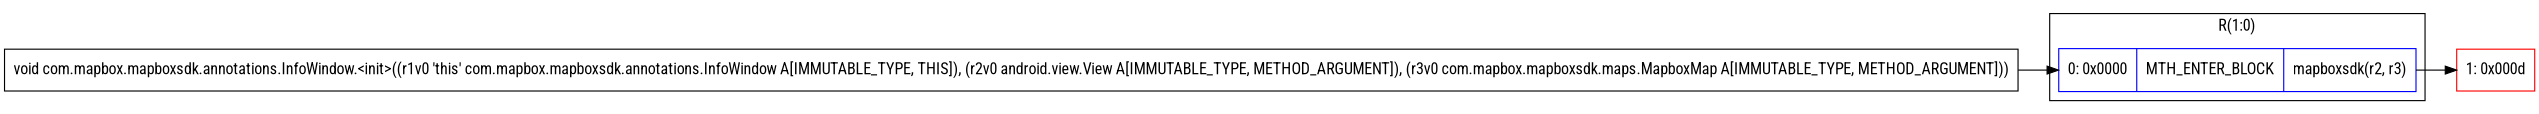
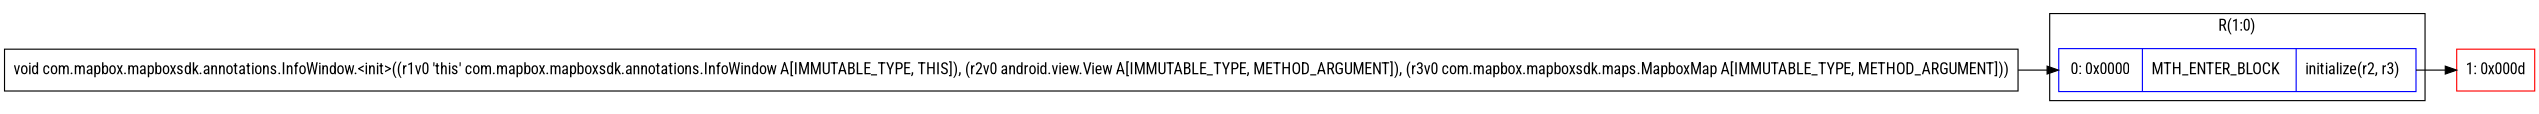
node "0: 0x0000": text "mapboxsdk(r2, r3)" -> "initialize(r2, r3)"
